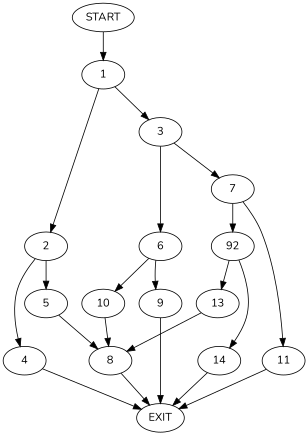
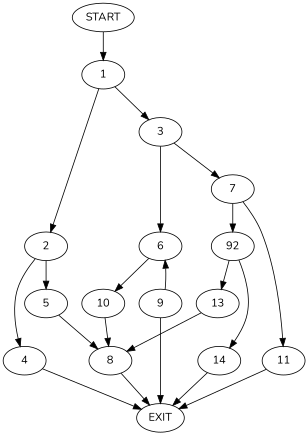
edge "6" -> "9": reversed
